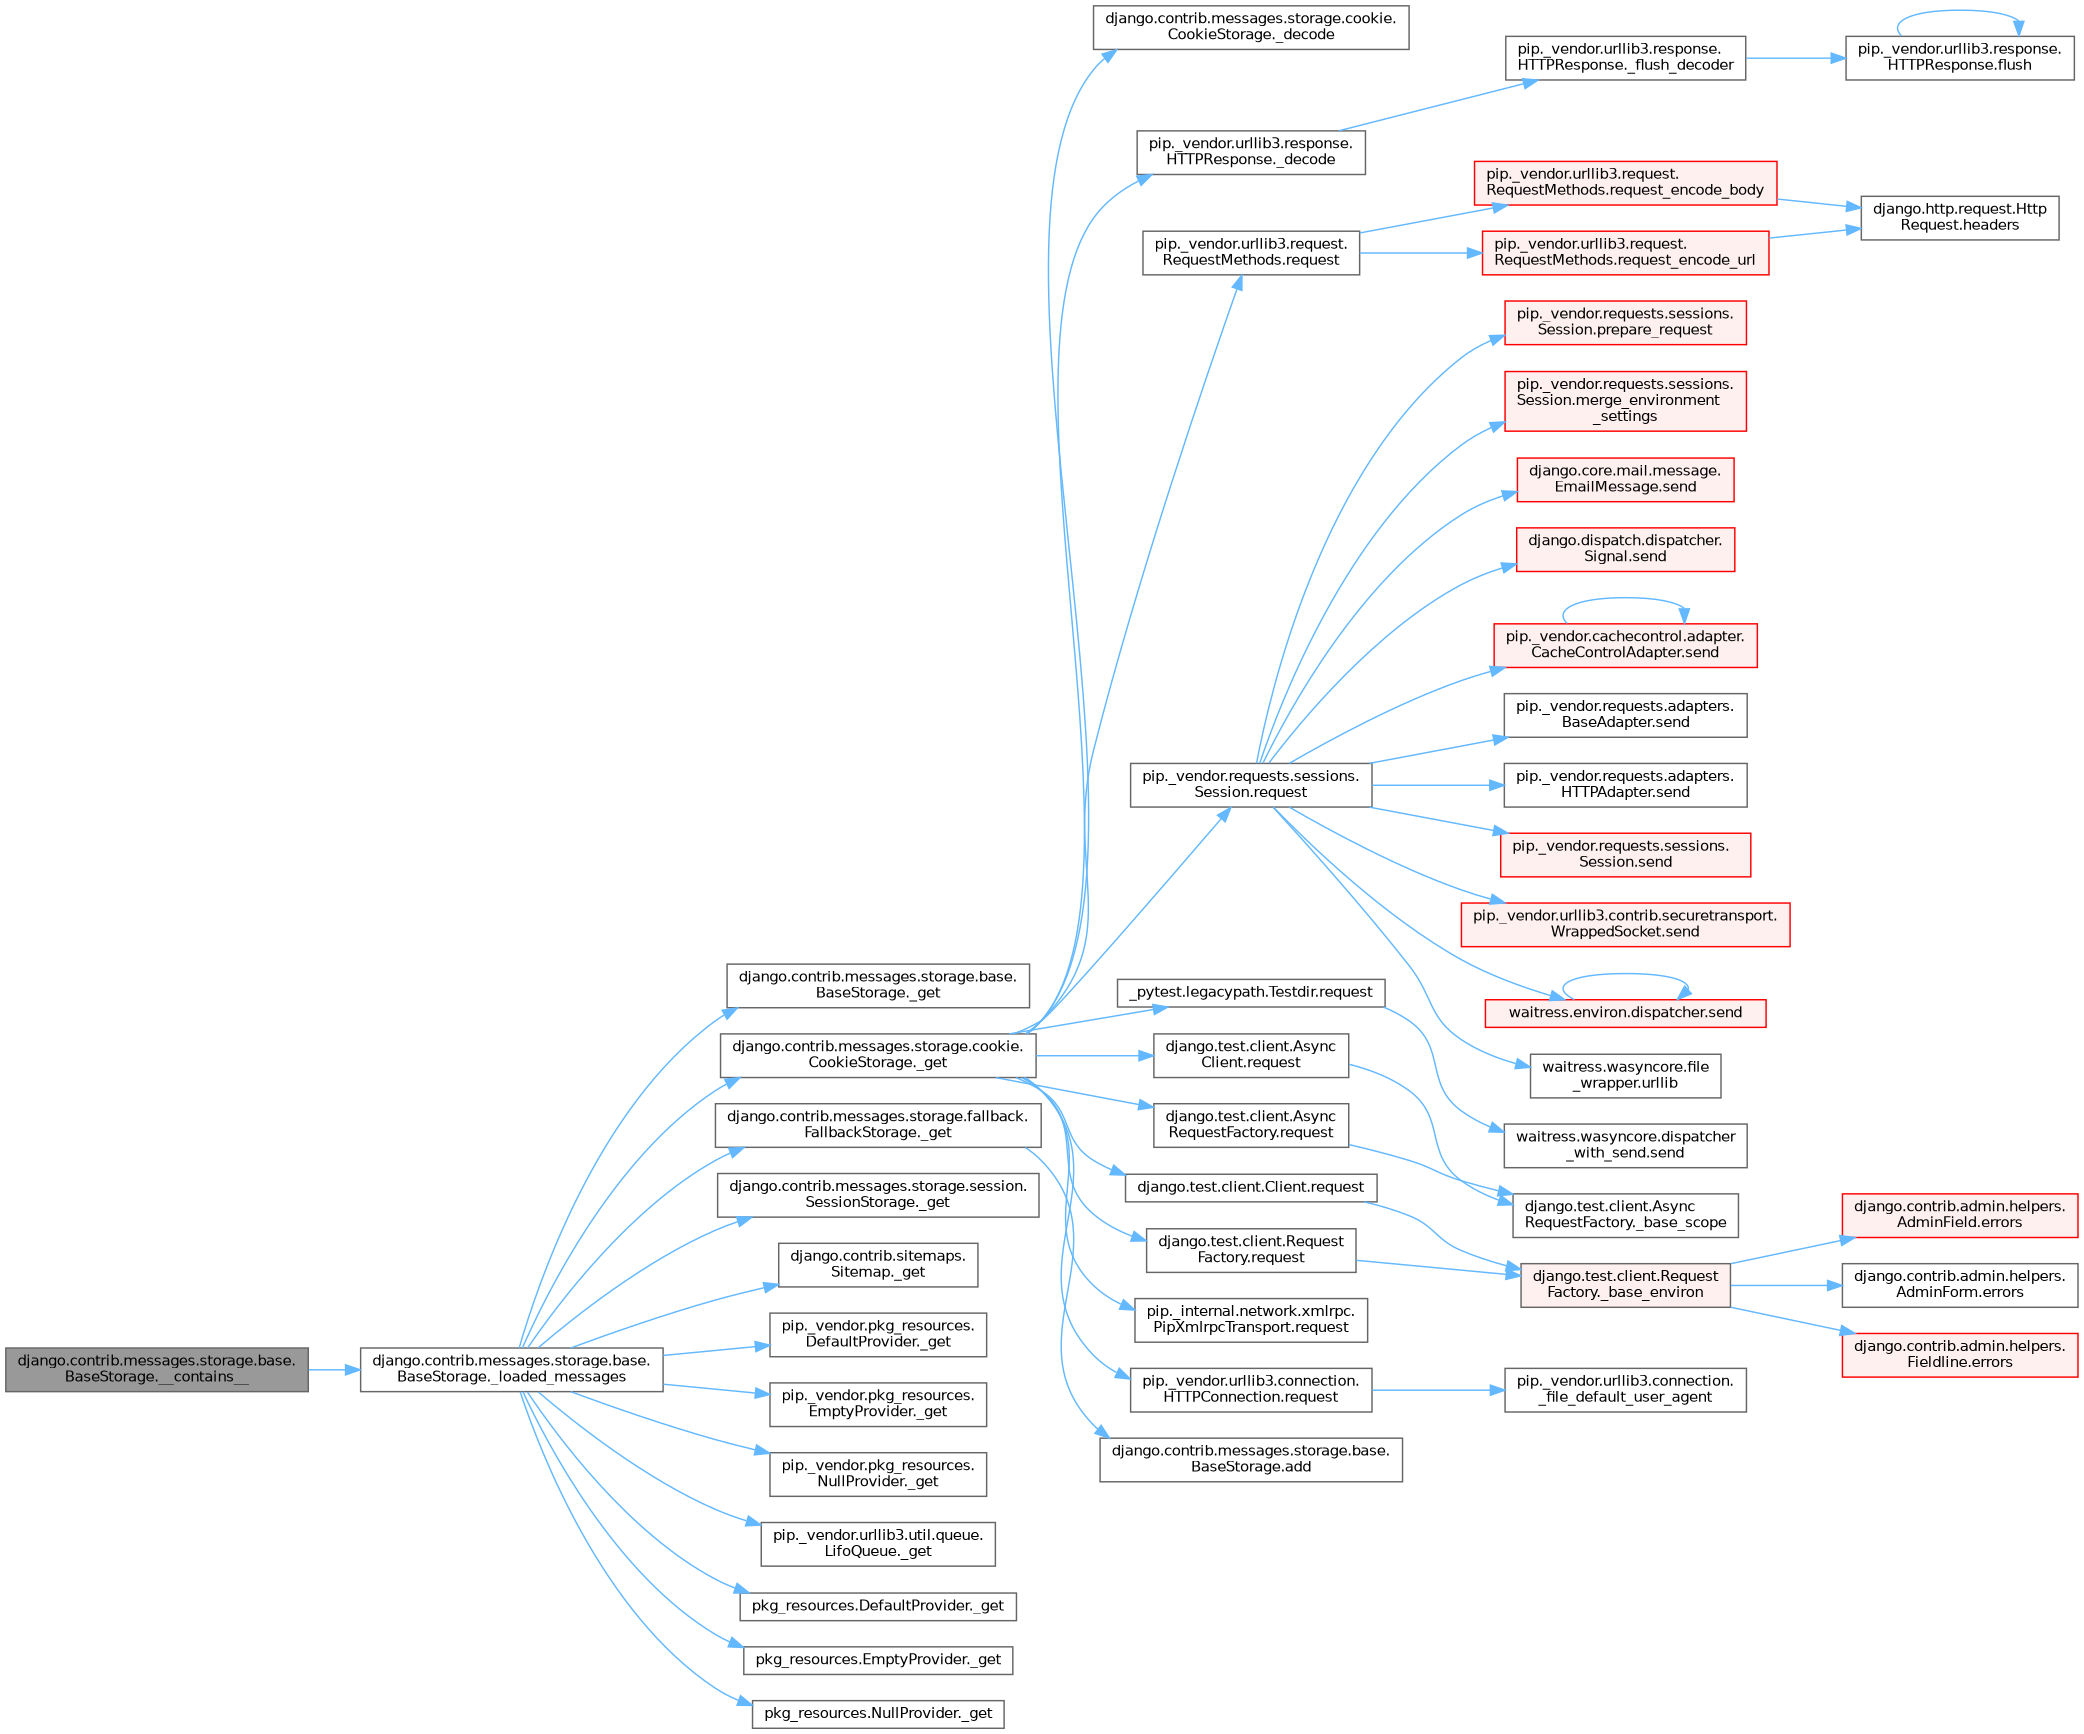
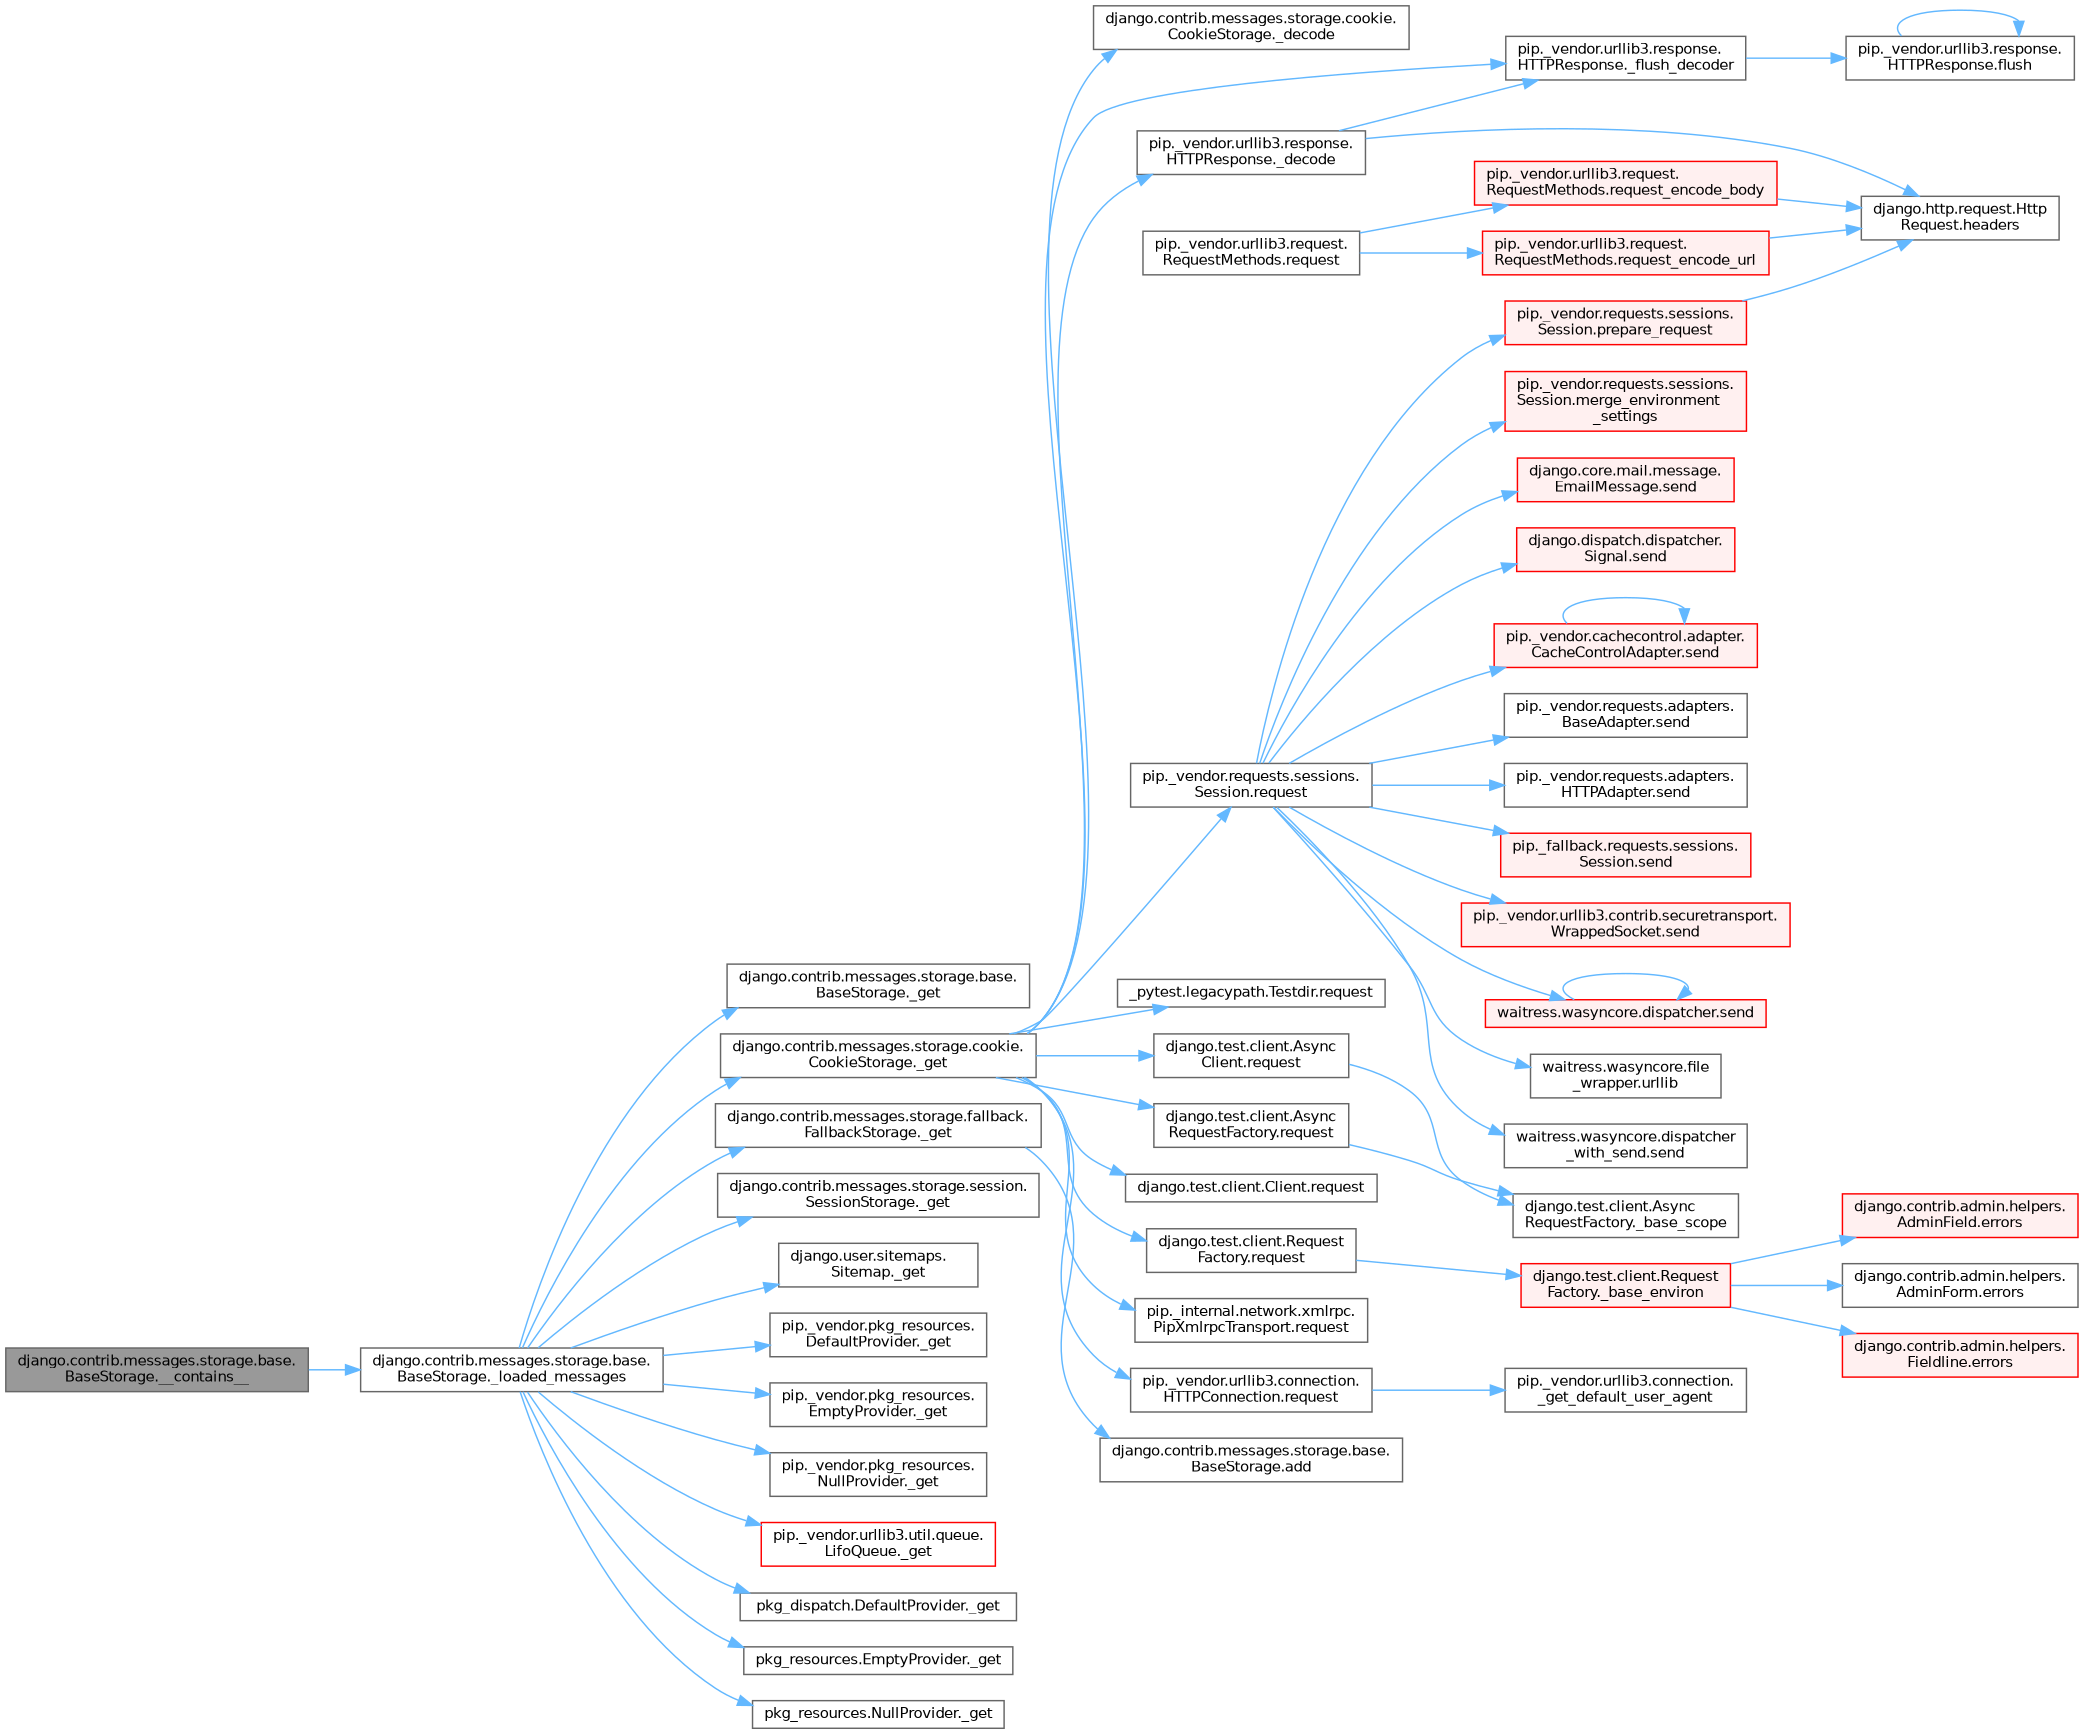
edge "pip._vendor.urllib3.response. HTTPResponse._decode" -> "django.http.request.Http Request.headers": added
edge "pip._vendor.requests.sessions. Session.prepare_request" -> "django.http.request.Http Request.headers": added
edge "django.contrib.messages.storage.cookie. CookieStorage._get" -> "pip._vendor.urllib3.request. RequestMethods.request": now "django.contrib.messages.storage.cookie. CookieStorage._get" -> "pip._vendor.urllib3.response. HTTPResponse._flush_decoder"
node "pip._vendor.requests.sessions. Session.send": label "pip._vendor.requests.sessions. Session.send" -> "pip._fallback.requests.sessions. Session.send"
node "waitress.environ.dispatcher.send": label "waitress.environ.dispatcher.send" -> "waitress.wasyncore.dispatcher.send"
edge "_pytest.legacypath.Testdir.request" -> "waitress.wasyncore.dispatcher _with_send.send": now "pip._vendor.requests.sessions. Session.request" -> "waitress.wasyncore.dispatcher _with_send.send"
edge "django.test.client.Client.request" -> "django.test.client.Request Factory._base_environ": removed
node "django.contrib.sitemaps. Sitemap._get": label "django.contrib.sitemaps. Sitemap._get" -> "django.user.sitemaps. Sitemap._get"
node "django.test.client.Request Factory._base_environ": color grey40 -> red
node "pip._vendor.urllib3.connection. _file_default_user_agent": label "pip._vendor.urllib3.connection. _file_default_user_agent" -> "pip._vendor.urllib3.connection. _get_default_user_agent"
node "pip._vendor.urllib3.util.queue. LifoQueue._get": color grey40 -> red
node "pkg_resources.DefaultProvider._get": label "pkg_resources.DefaultProvider._get" -> "pkg_dispatch.DefaultProvider._get"
